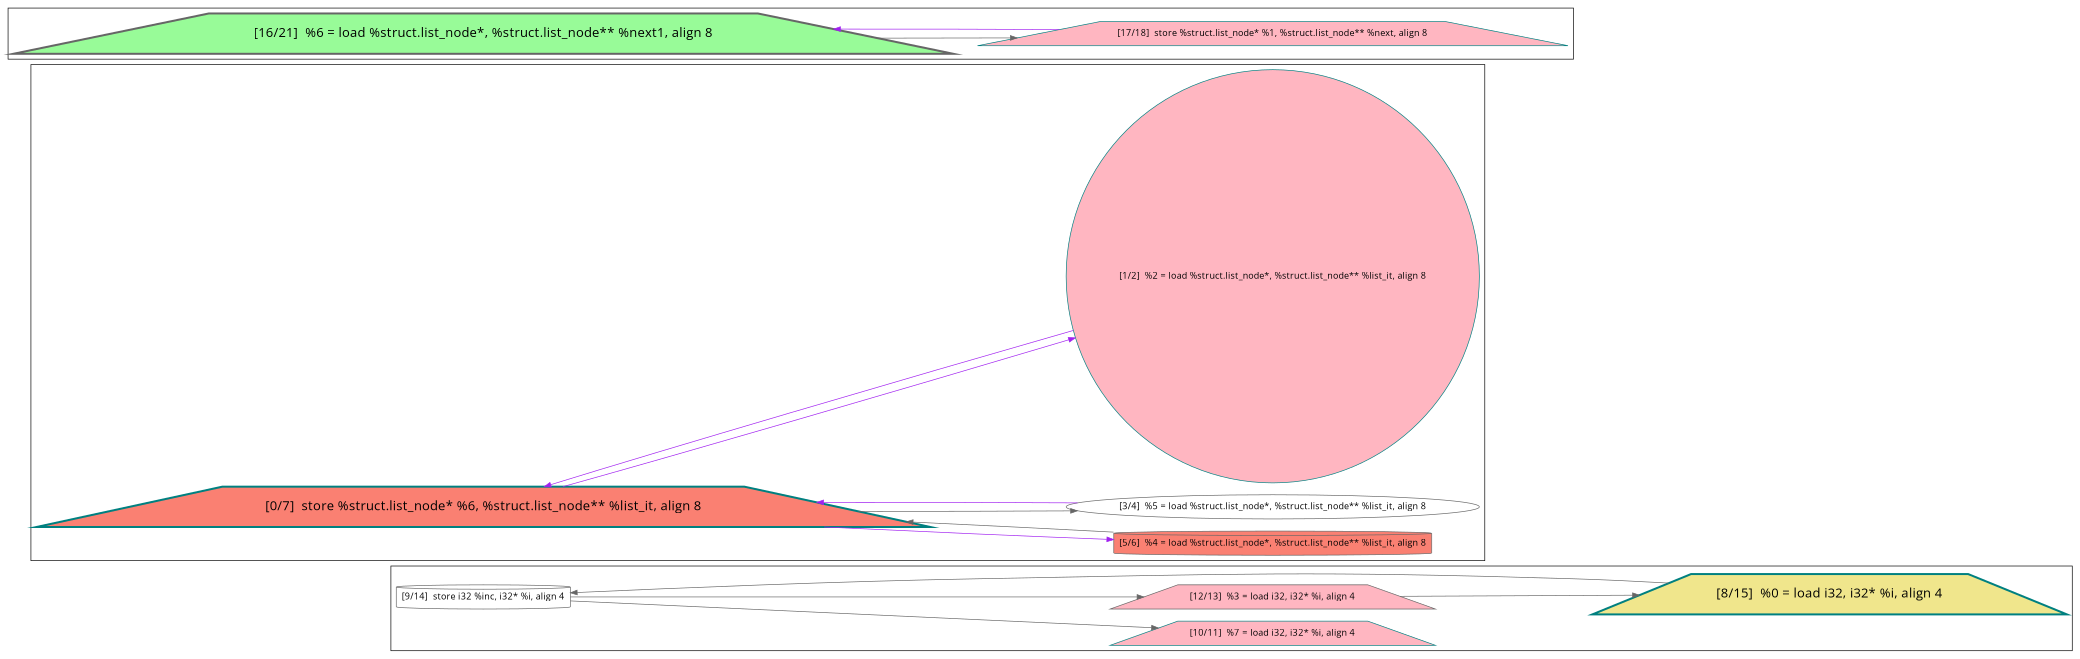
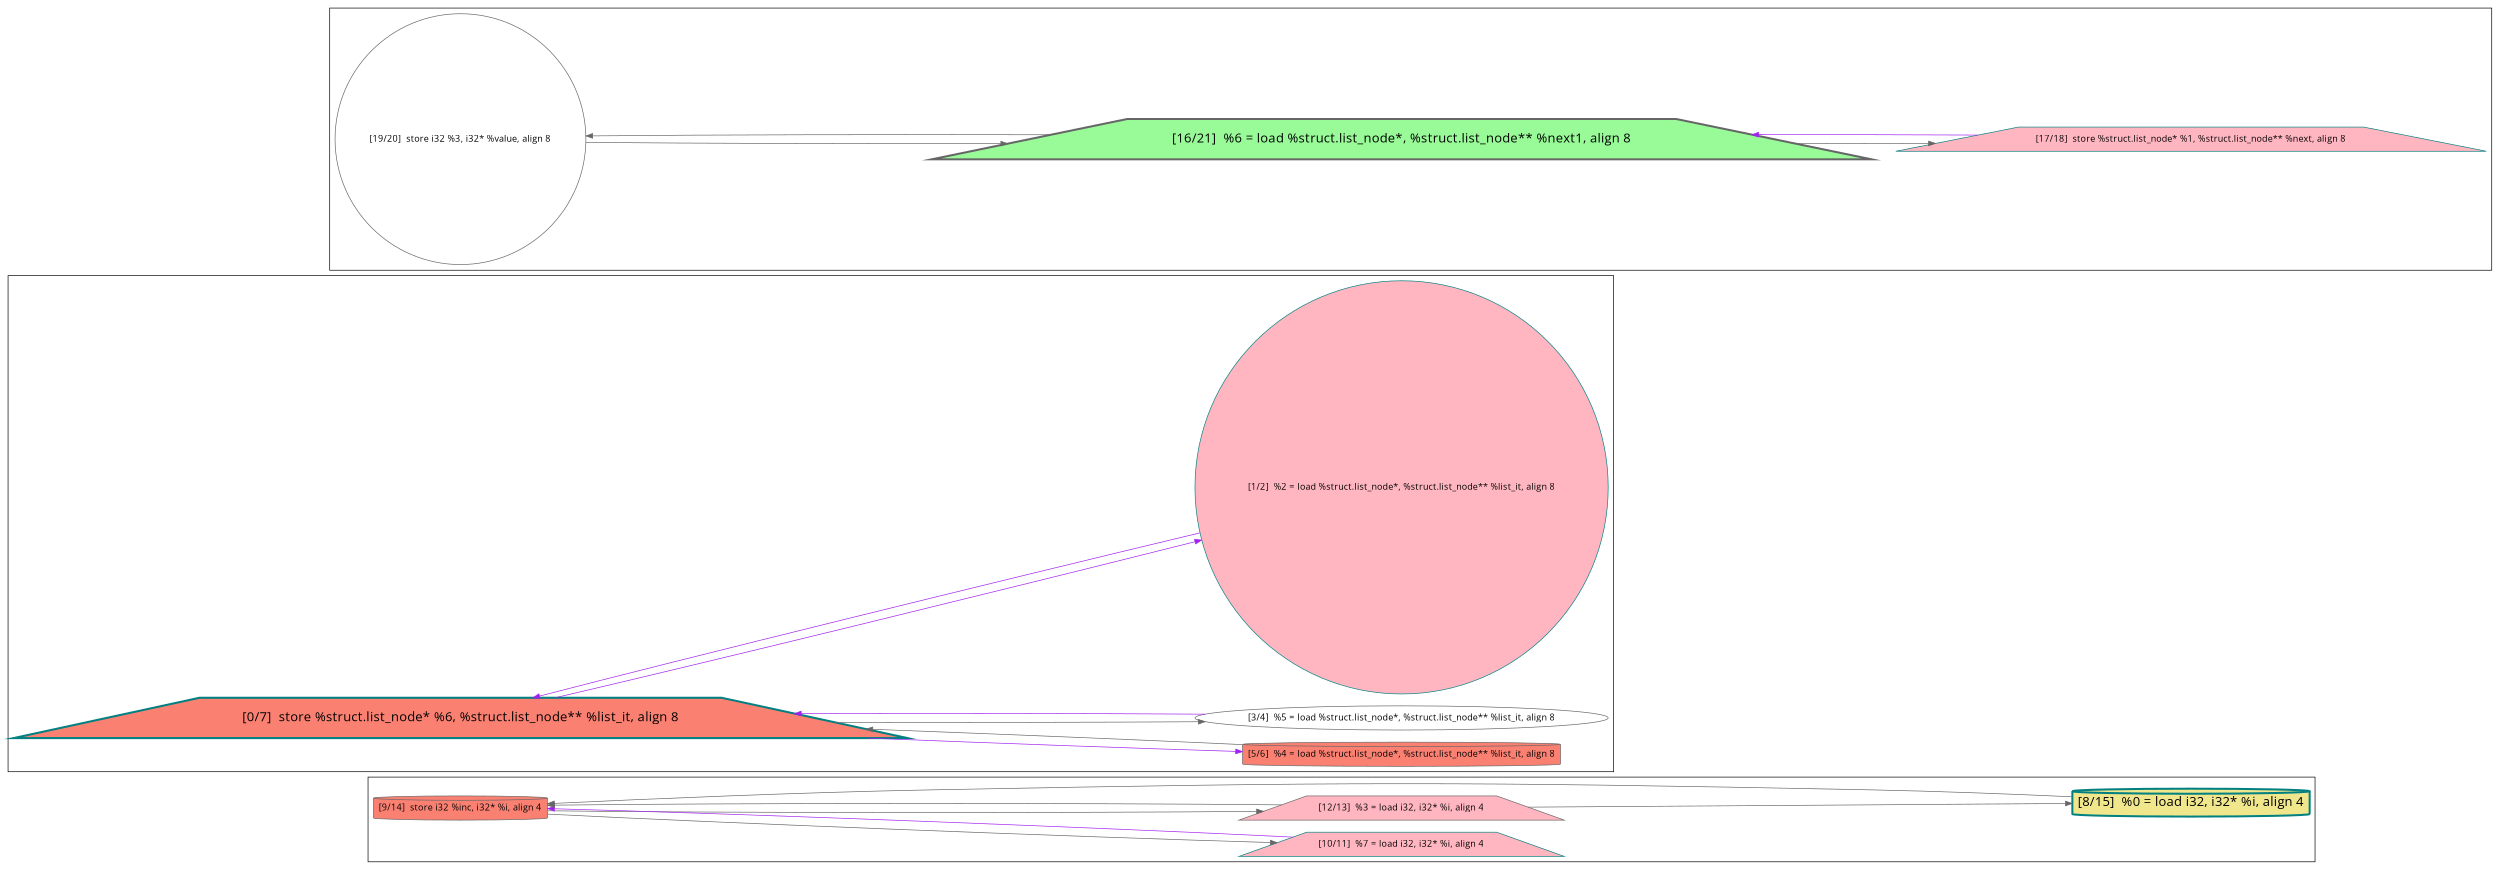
node "[19/20]  store i32 %3, i32* %value, align 8": added
node "[8/15]  %0 = load i32, i32* %i, align 4": shape trapezium -> cylinder
node "[9/14]  store i32 %inc, i32* %i, align 4": fillcolor white -> salmon
edge "[12/13]  %3 = load i32, i32* %i, align 4" -> "[9/14]  store i32 %inc, i32* %i, align 4": added
edge "[10/11]  %7 = load i32, i32* %i, align 4" -> "[9/14]  store i32 %inc, i32* %i, align 4": added
